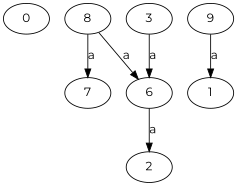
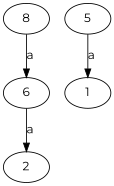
node "0": removed
node "3": removed
node "9": label "9" -> "5"
node "7": removed
